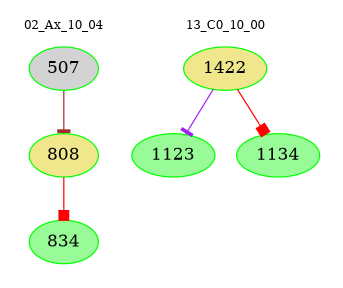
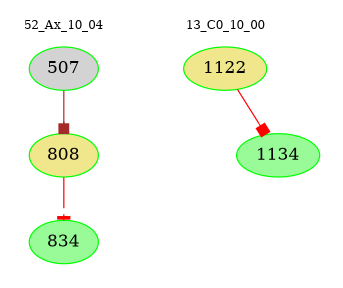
cluster "02_Ax_10_04": label "02_Ax_10_04" -> "52_Ax_10_04"
node "1422": label "1422" -> "1122"
edge "507" -> "808": arrowhead tee -> box
node "1123": removed
edge "808" -> "834": arrowhead box -> tee
